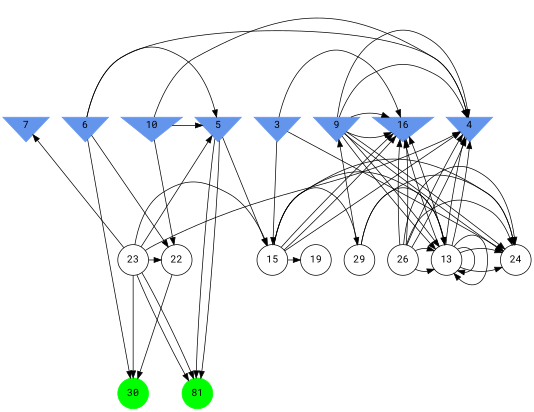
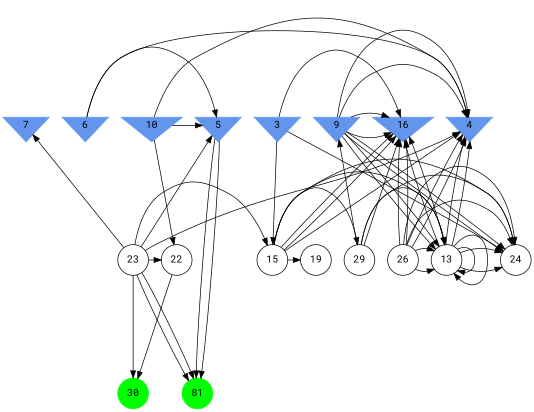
edge "6" -> "22": removed
edge "5" -> "15": removed
edge "29" -> "16": added
edge "6" -> "30": removed
